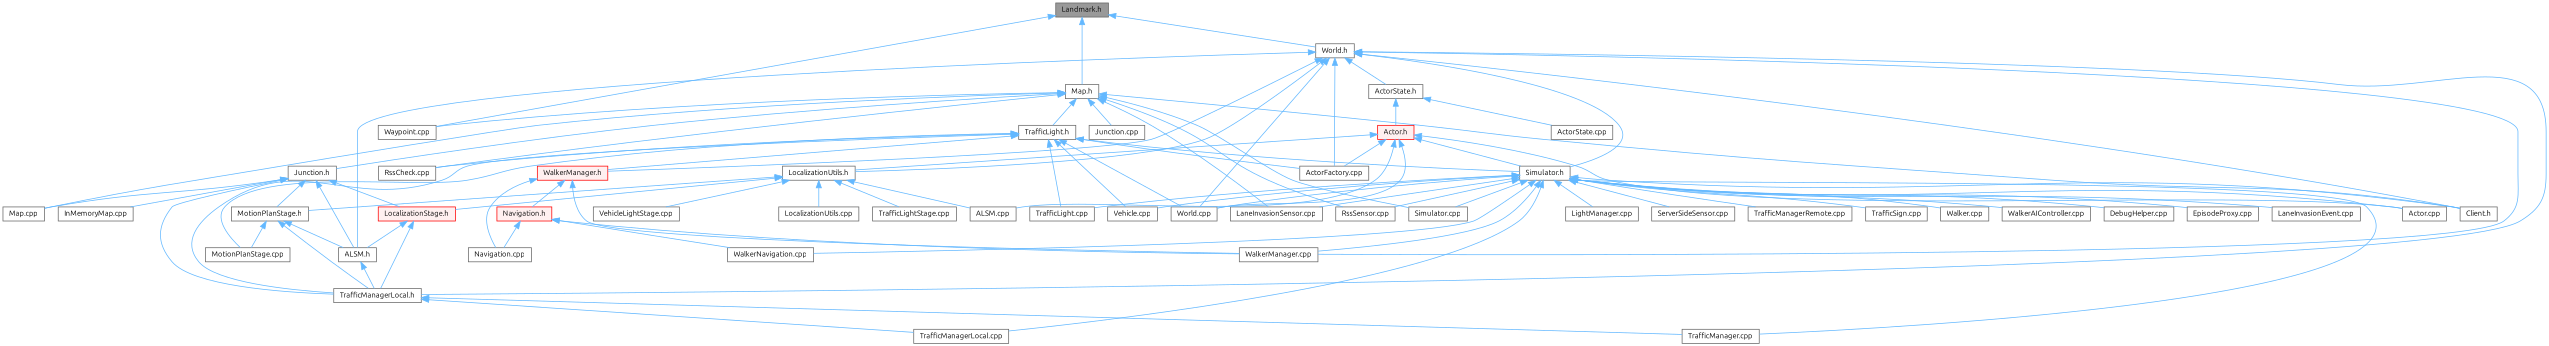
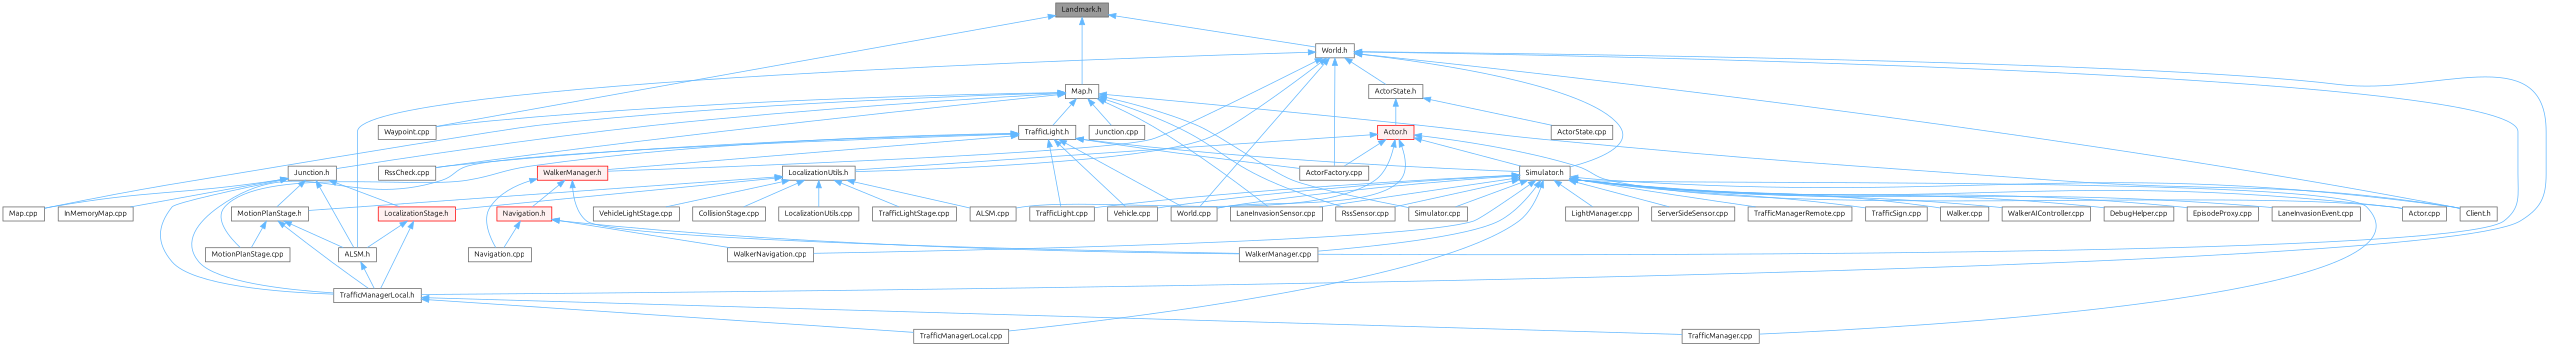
node "CollisionStage.cpp": added
